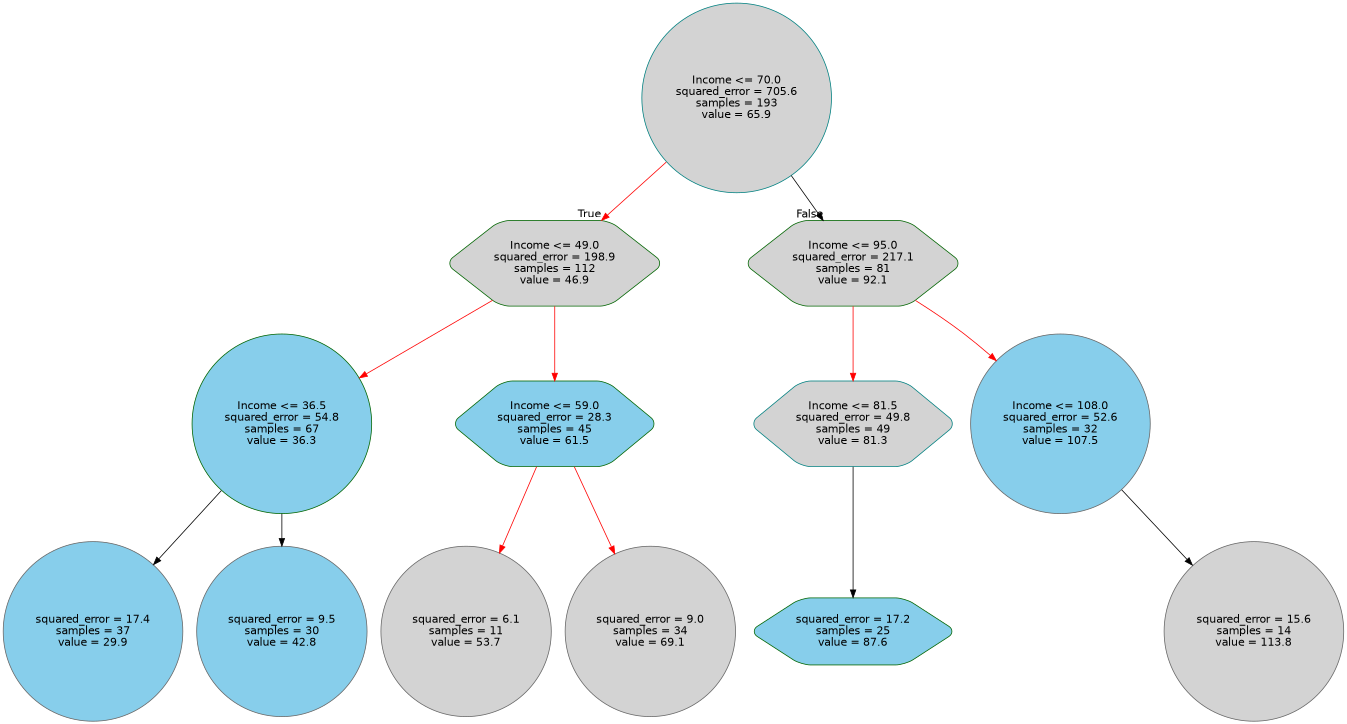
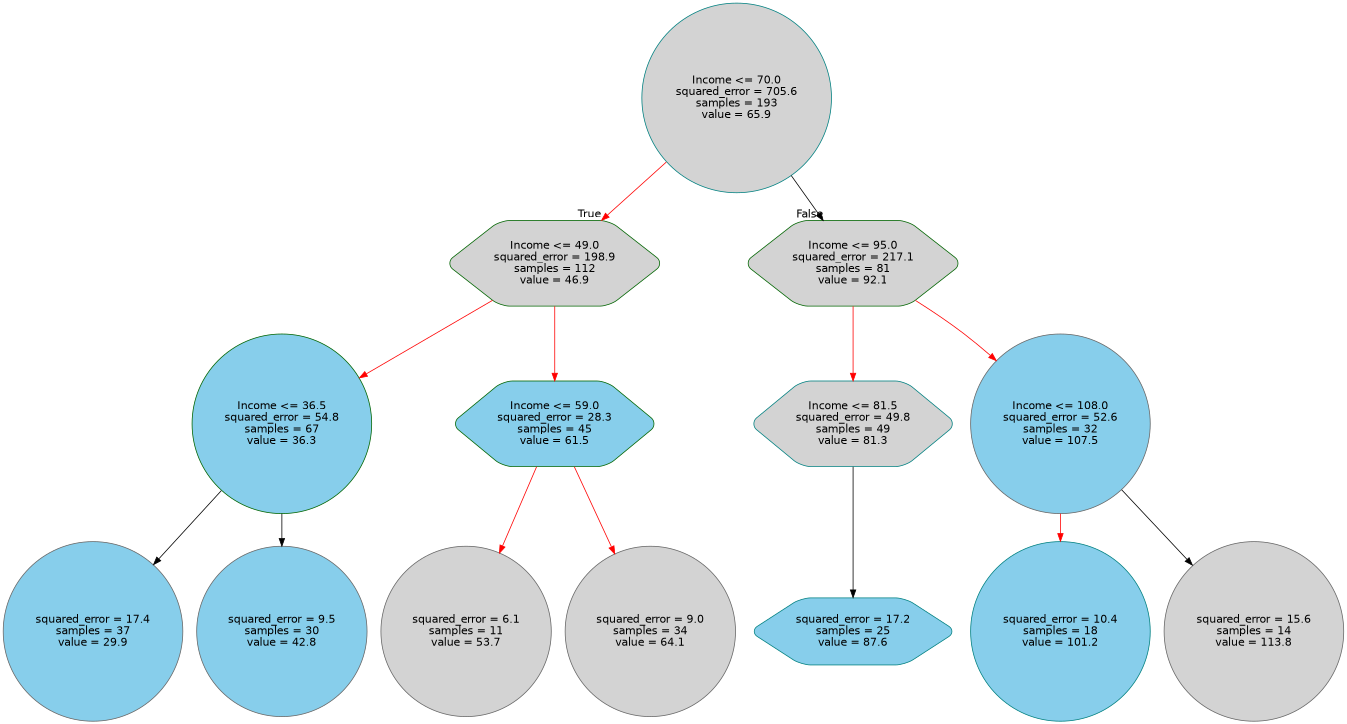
node "squared_error = 9.0 samples = 34 value = 69.1": label "squared_error = 9.0 samples = 34 value = 69.1" -> "squared_error = 9.0 samples = 34 value = 64.1"
node "squared_error = 17.2 samples = 25 value = 87.6": color darkgreen -> teal
node "squared_error = 10.4 samples = 18 value = 101.2": added
